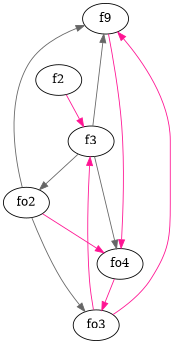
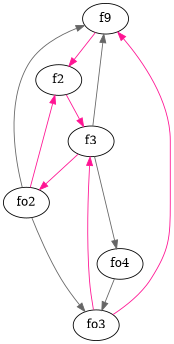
edge "f9" -> "fo4": now "f9" -> "f2"
edge "f3" -> "fo2": color gray40 -> deeppink
edge "fo2" -> "fo4": now "fo2" -> "f2"
edge "fo4" -> "fo3": color deeppink -> gray40
